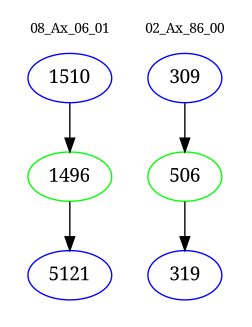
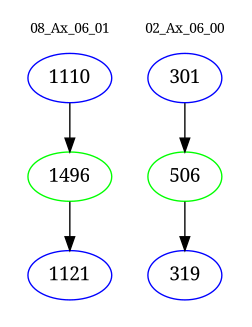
cluster "02_Ax_86_00": label "02_Ax_86_00" -> "02_Ax_06_00"
node "1510": label "1510" -> "1110"
node "309": label "309" -> "301"
node "5121": label "5121" -> "1121"
